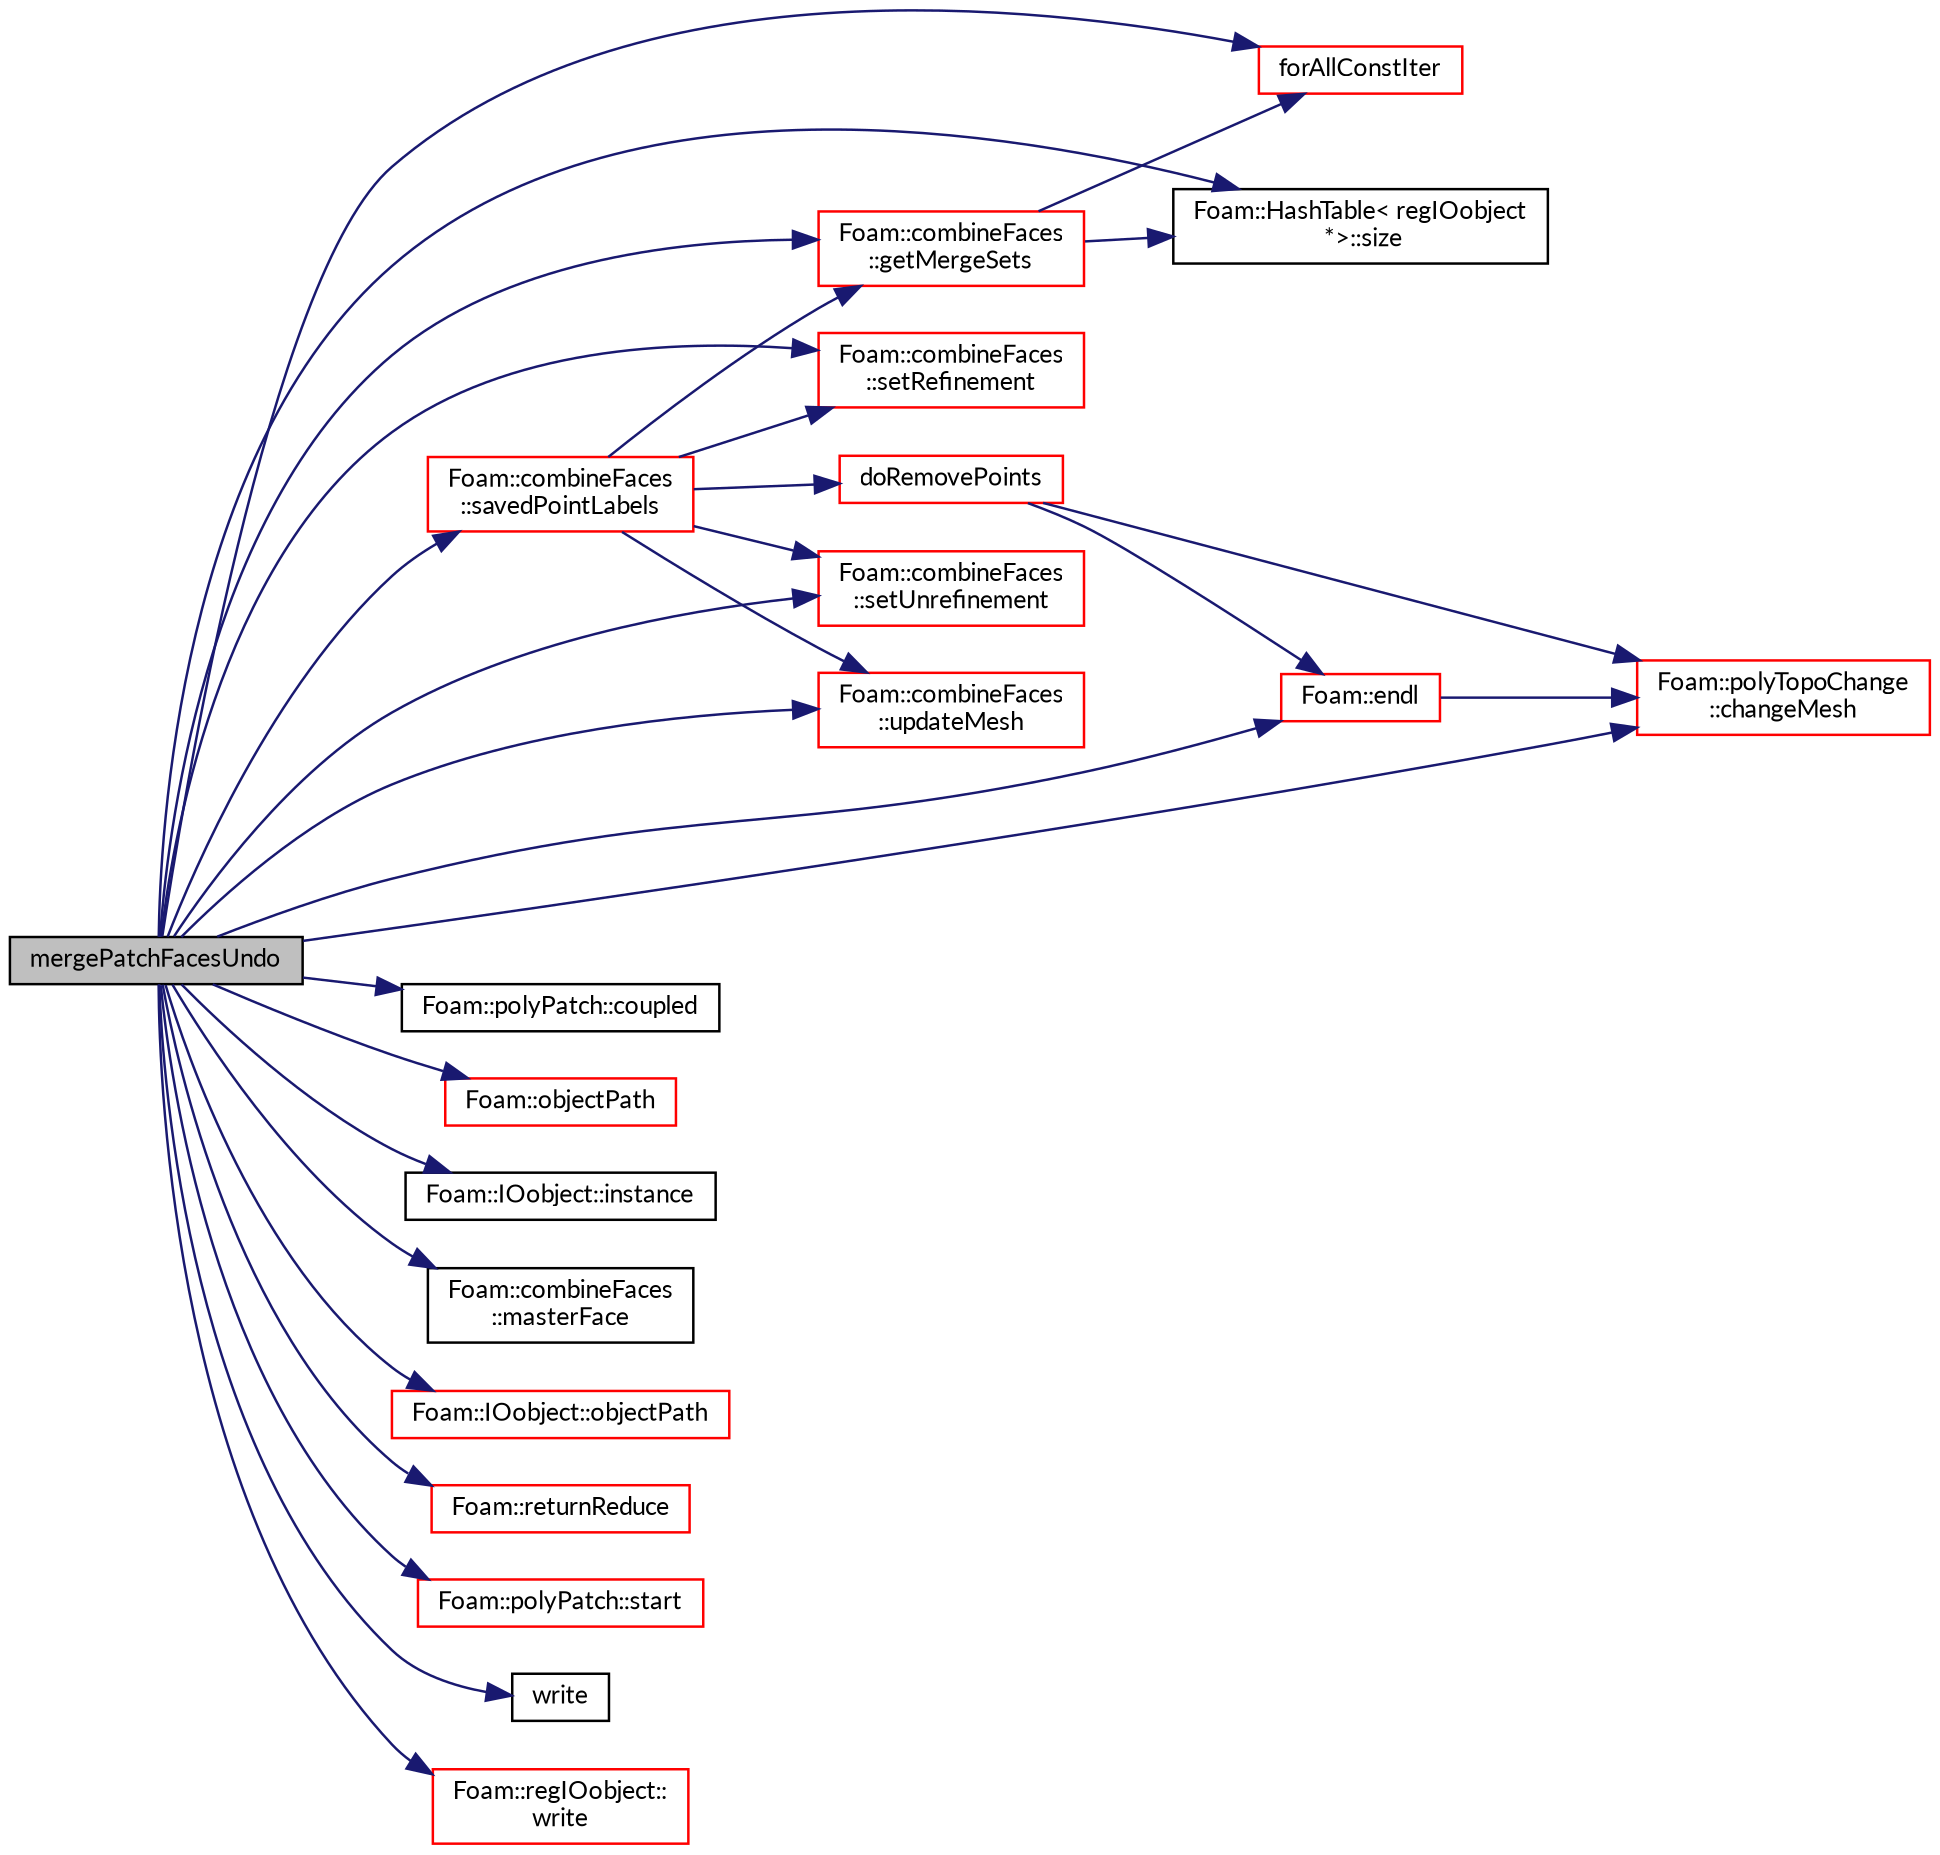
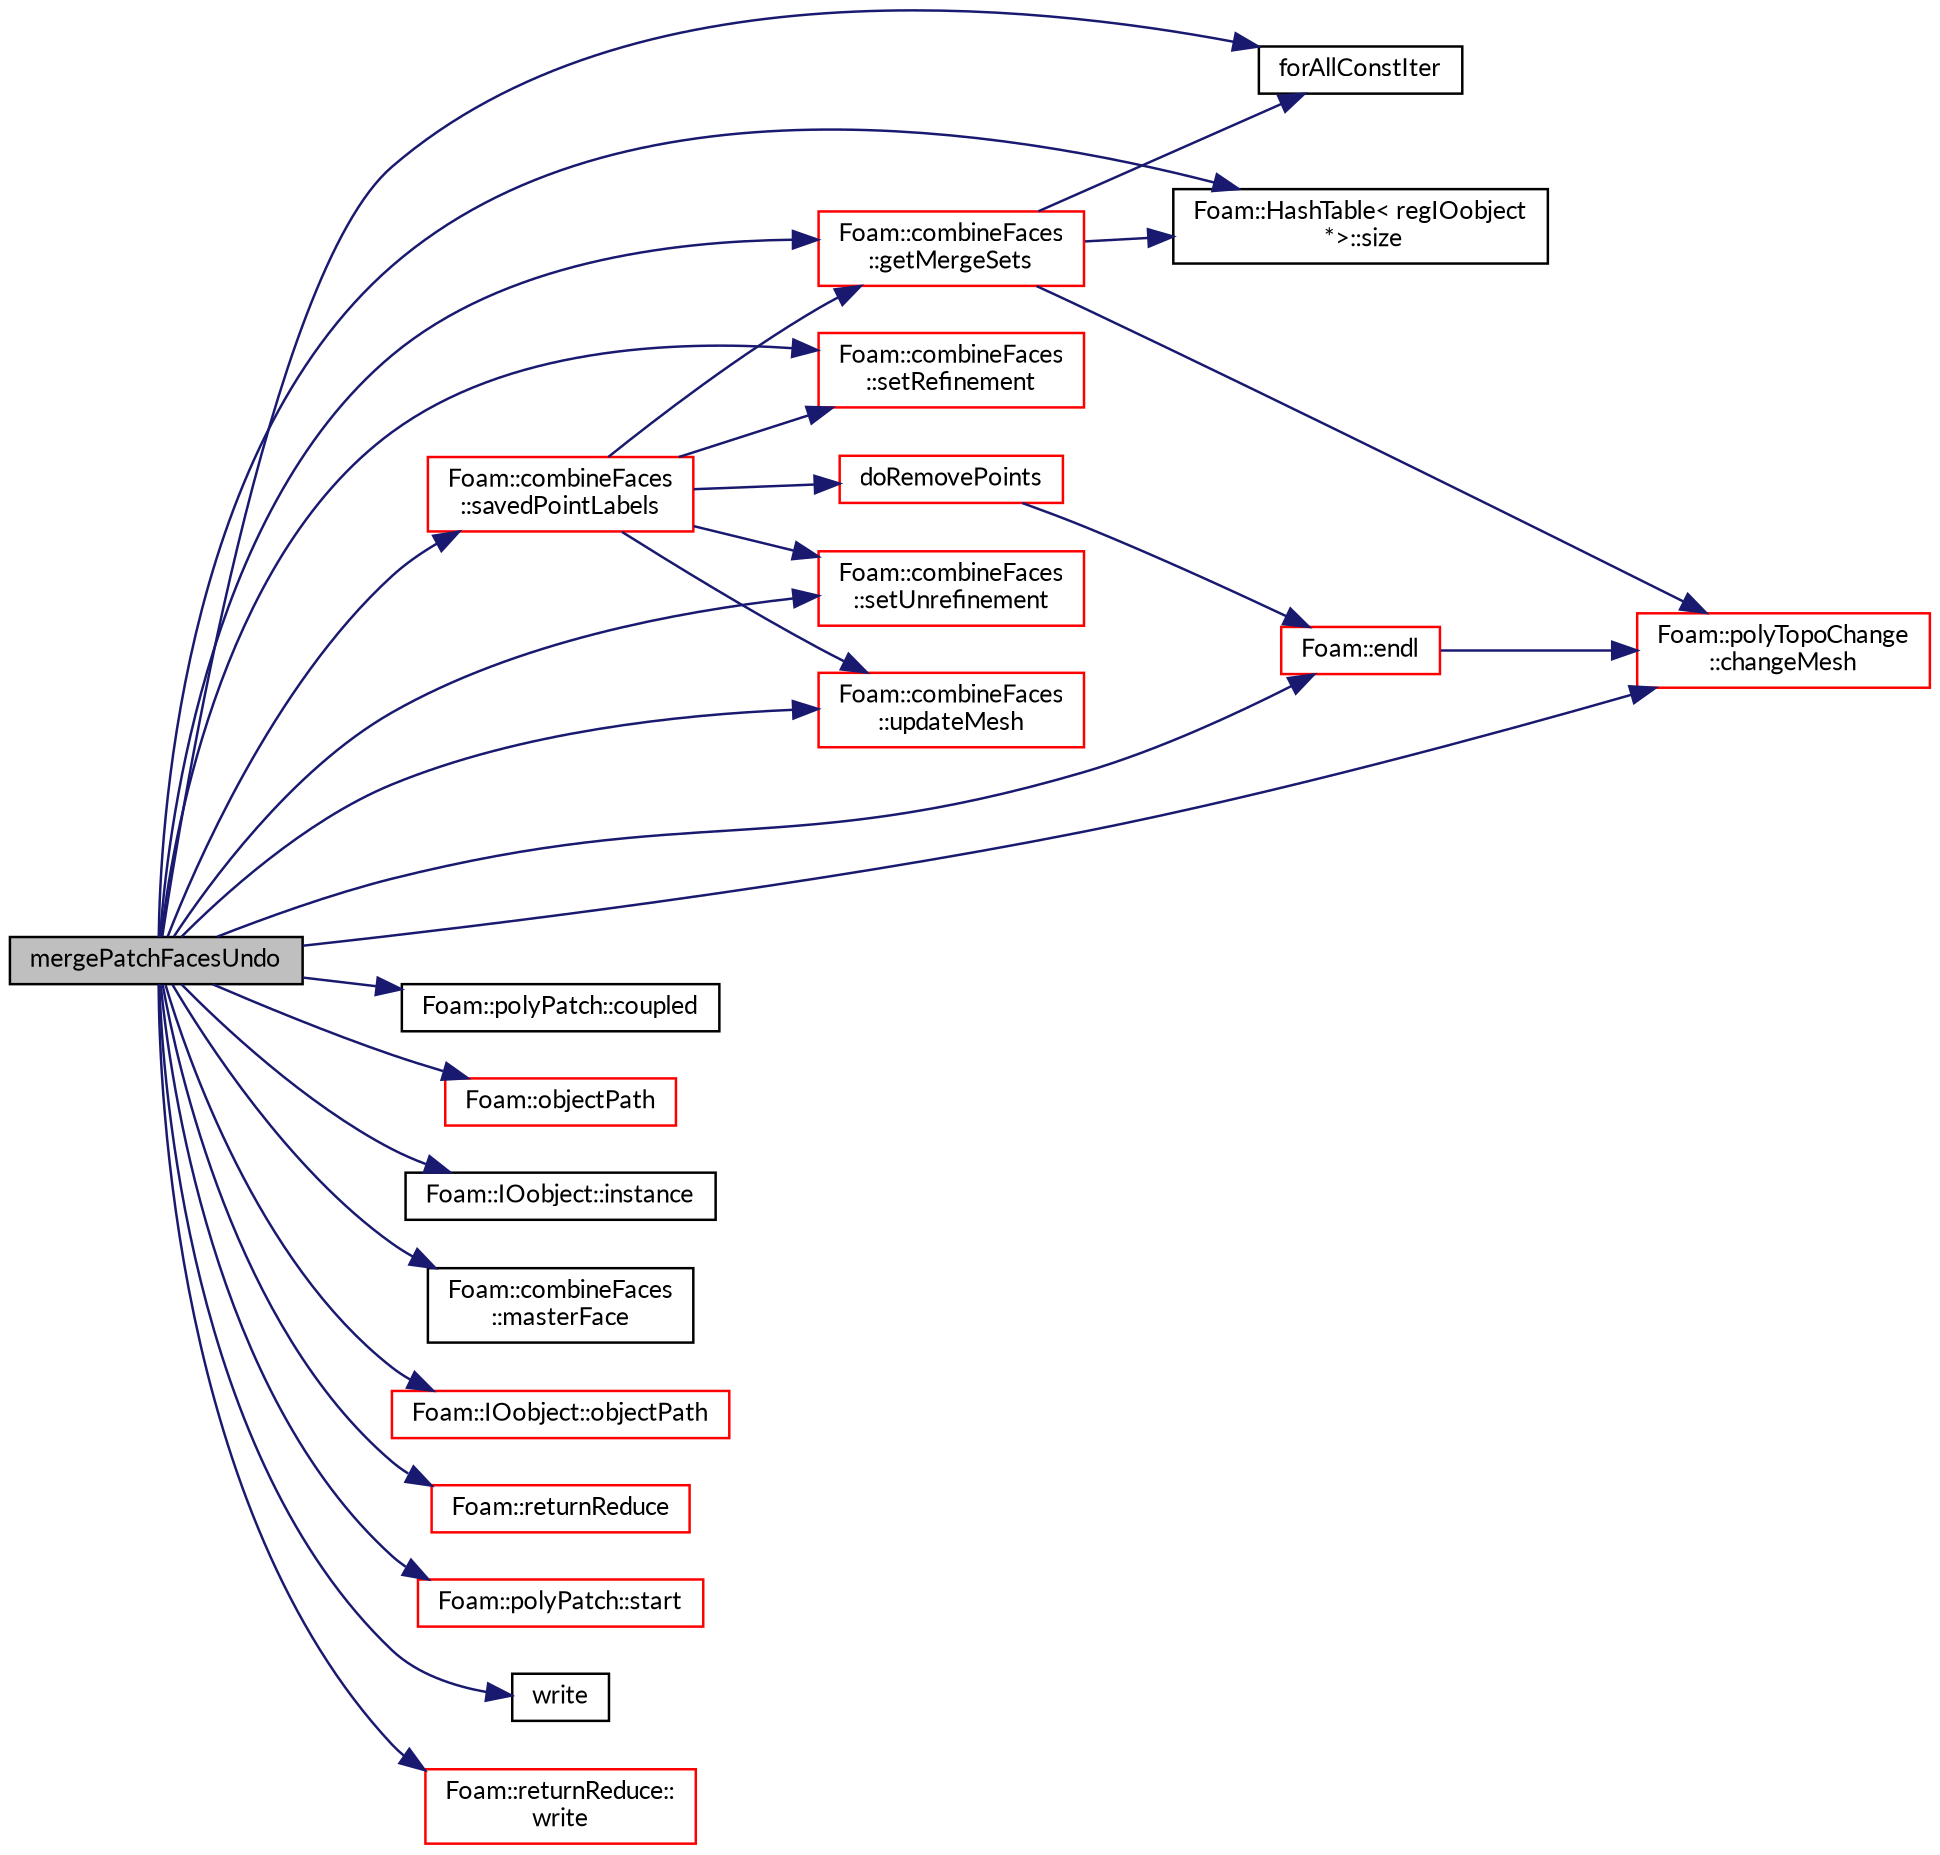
node "forAllConstIter": color red -> black
edge "doRemovePoints" -> "Foam::polyTopoChange ::changeMesh": now "Foam::combineFaces ::getMergeSets" -> "Foam::polyTopoChange ::changeMesh"
node "Foam::regIOobject:: write": label "Foam::regIOobject:: write" -> "Foam::returnReduce:: write"
